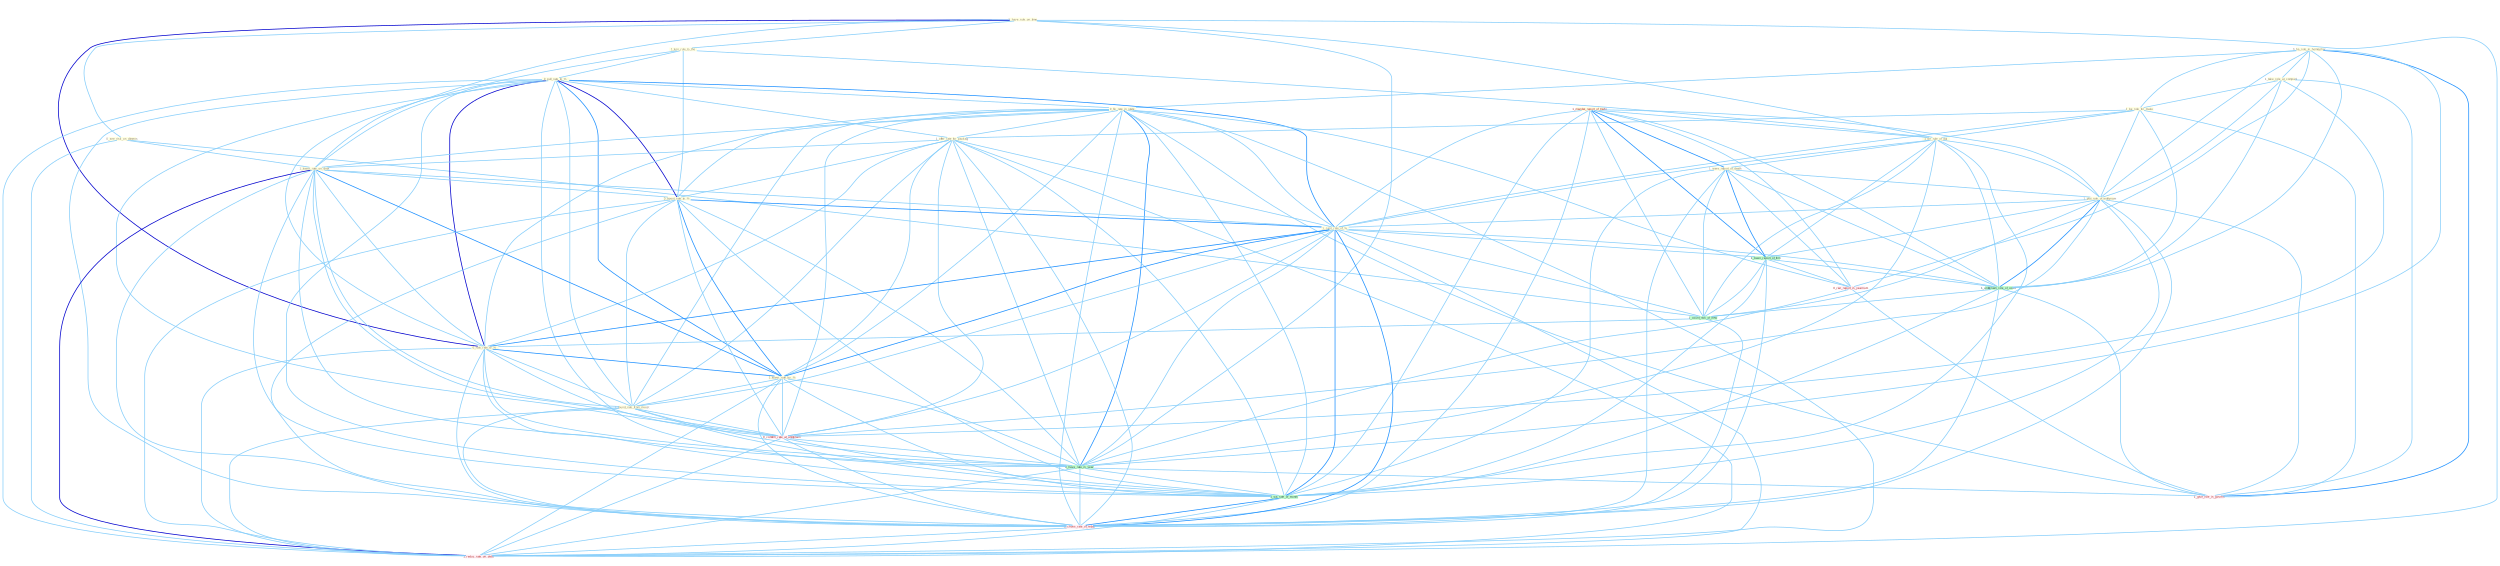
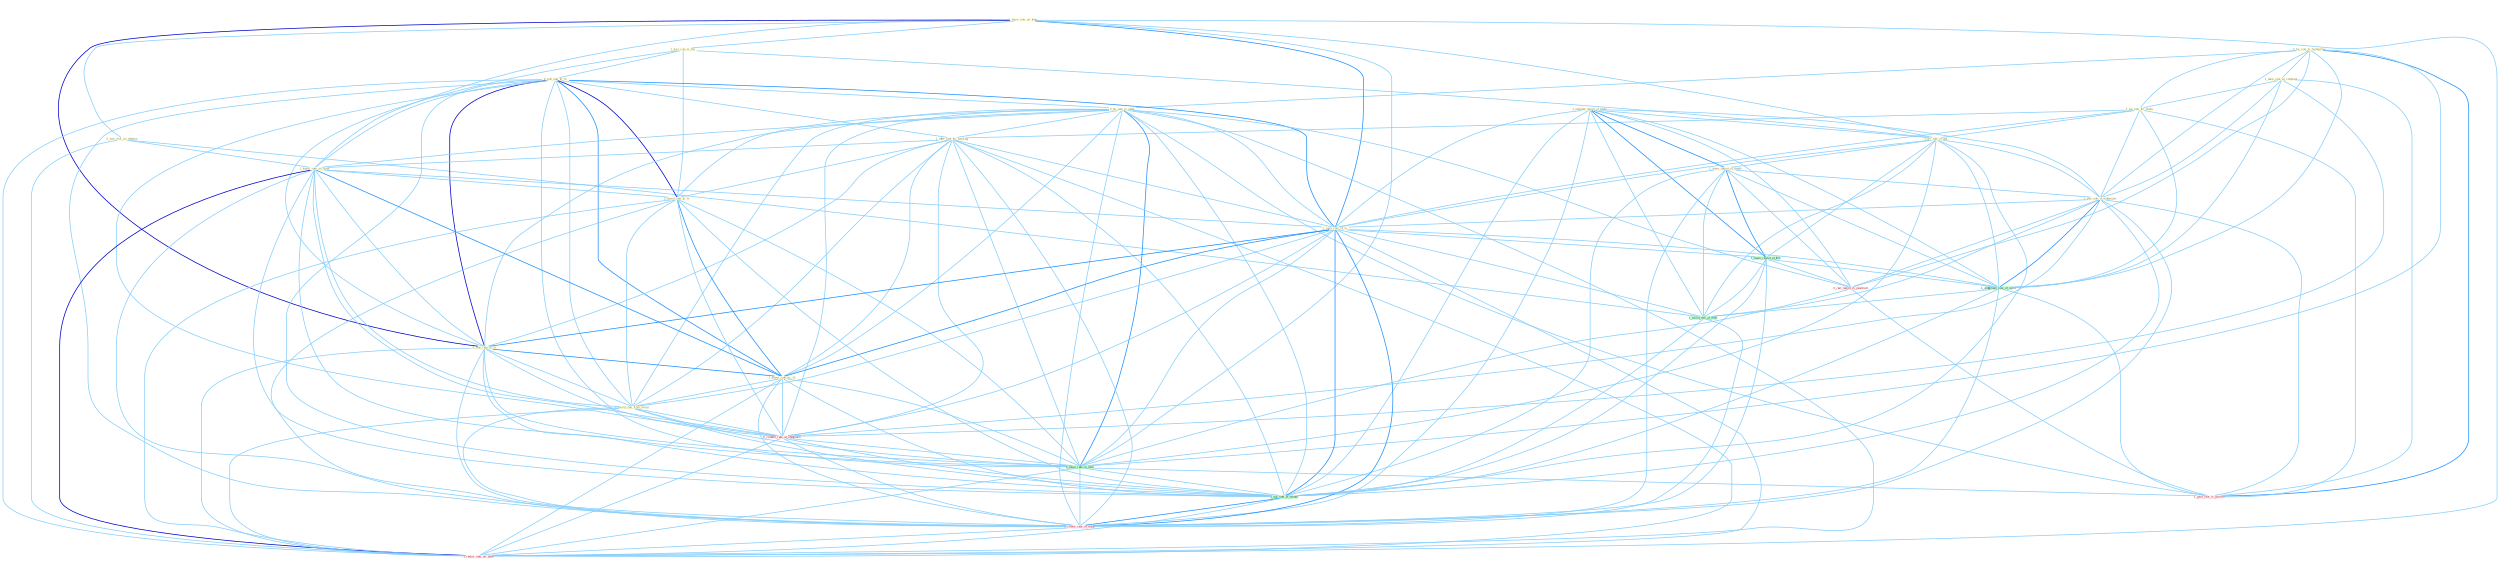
node "1_mandat_report_of_trade": fontcolor #b22222 -> #8b7d6b
edge "0_boost_rate_to_%" -- "1_carri_rate_of_%": now "1_have_rule_on_time" -- "1_carri_rate_of_%"
edge "1_plai_role_of_entitynam" -- "1_been_report_of_firm": now "1_plai_role_of_entitynam" -- "0_ran_report_in_yearnum"
edge "1_count_risk_of_new" -- "0_rais_rate_to_%": now "1_count_risk_of_new" -- "1_wa_rate_of_month"
node "0_have_rate_in_year": label "0_have_rate_in_year" -> "0_have_rate_in_new"
